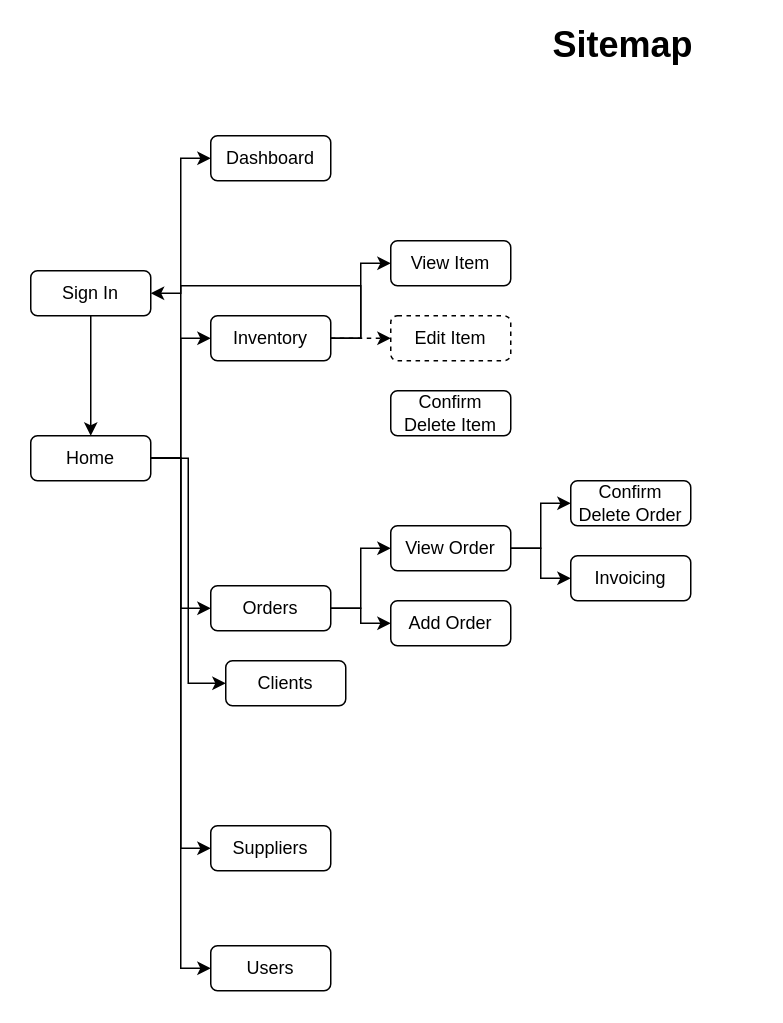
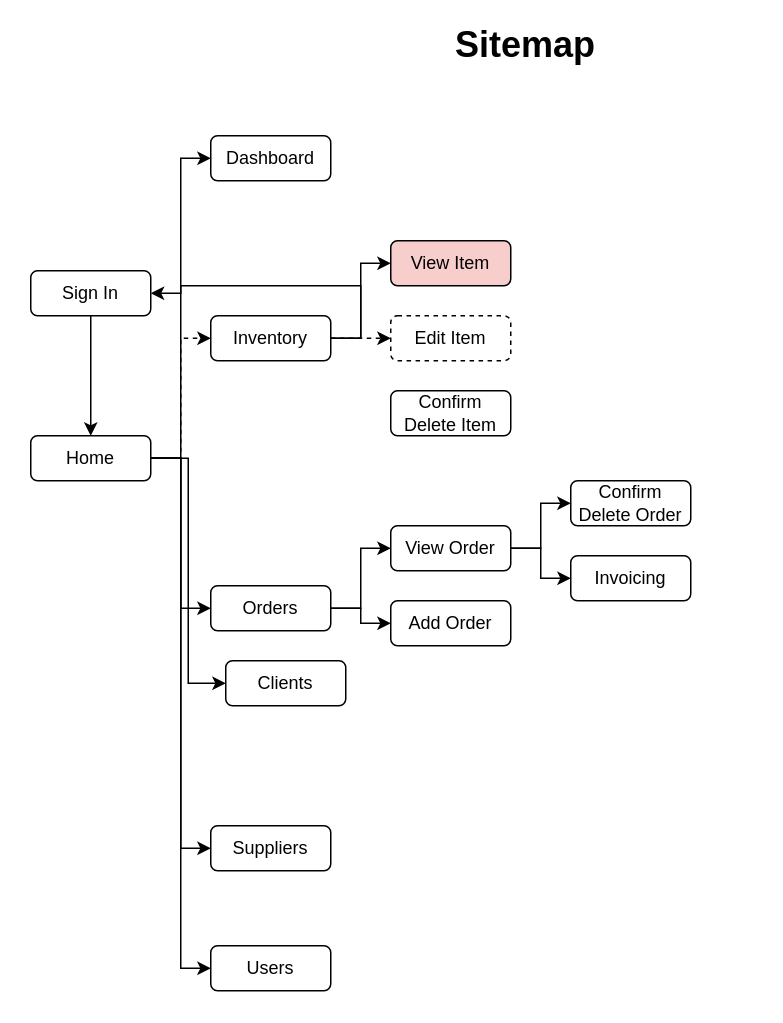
node "Sitemap": moved (623, 46) -> (526, 46)
node "View Item": fillcolor #ffffff -> #f8cecc
edge "Home" -> "Inventory": style solid -> dashed
